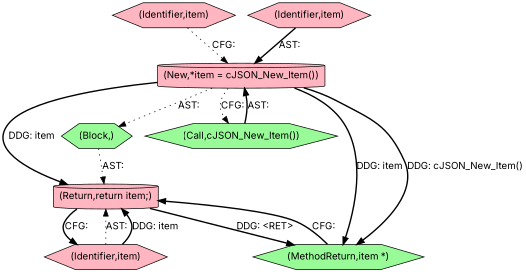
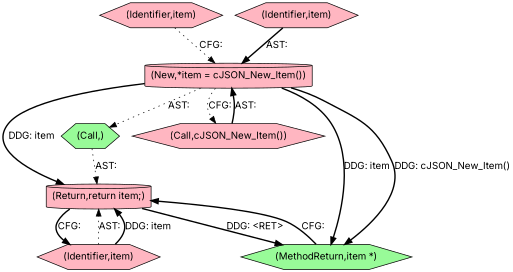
node "(Block,)": label "(Block,)" -> "(Call,)"
node "(Call,cJSON_New_Item())": fillcolor palegreen -> lightpink
